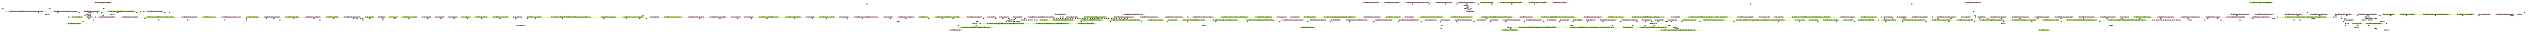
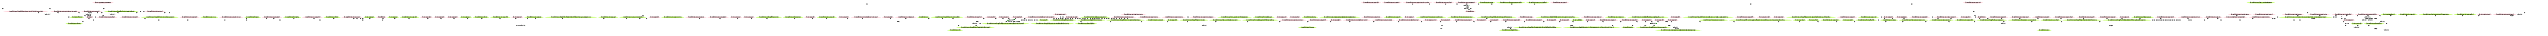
node "path: /Device/HarddiskVolume2/Windows/System32/dxgi.dll": removed
node "path: /Device/HarddiskVolume2/Users/admin": fillcolor pink -> greenyellow
